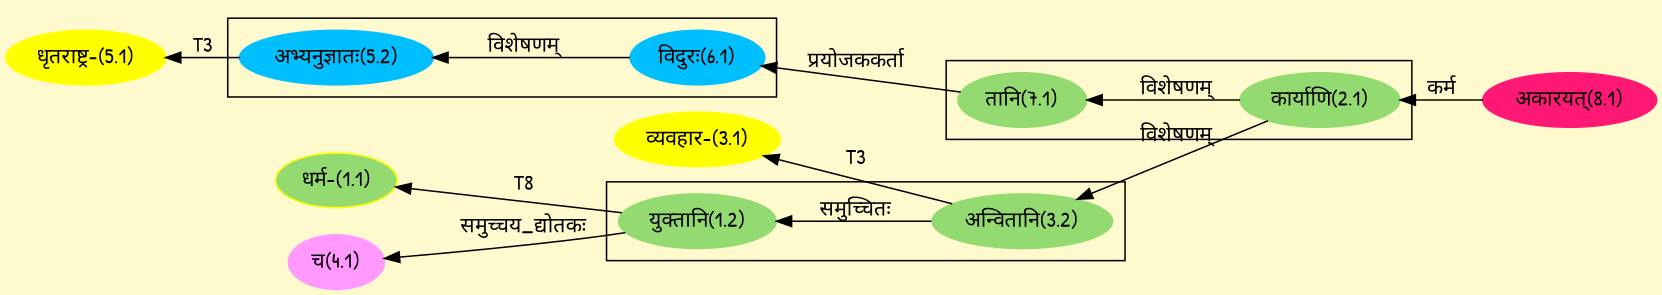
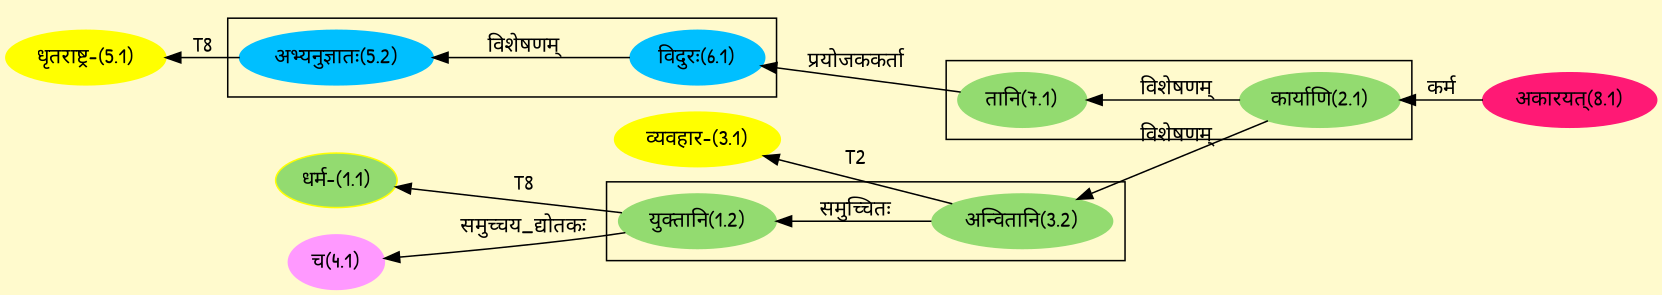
edge "अभ्यनुज्ञातः(5.2)" -> "धृतराष्ट्र-(5.1)": label "T3" -> "T8"
edge "अन्वितानि(3.2)" -> "व्यवहार-(3.1)": label "T3" -> "T2"
